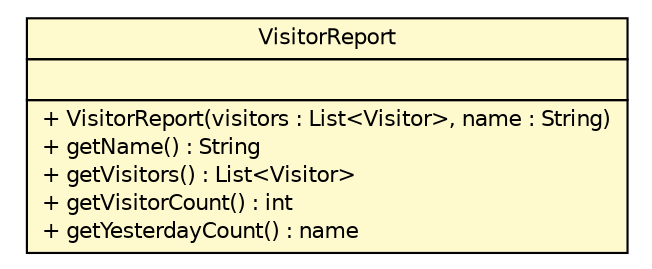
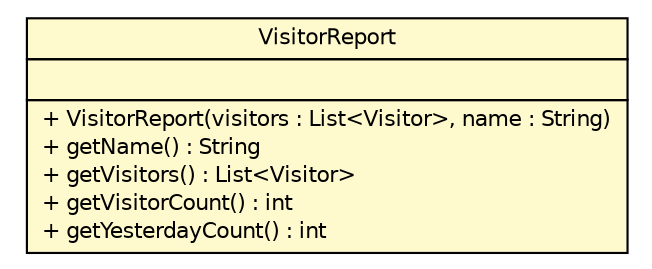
node "VisitorReport": text "+ getYesterdayCount() : name" -> "+ getYesterdayCount() : int"
